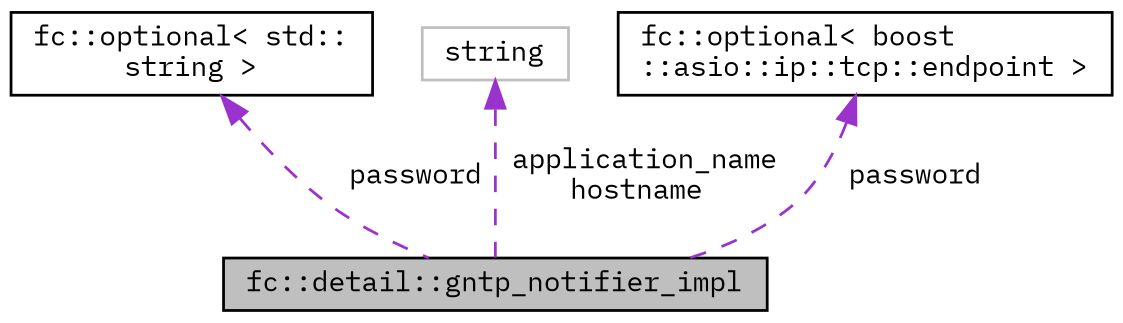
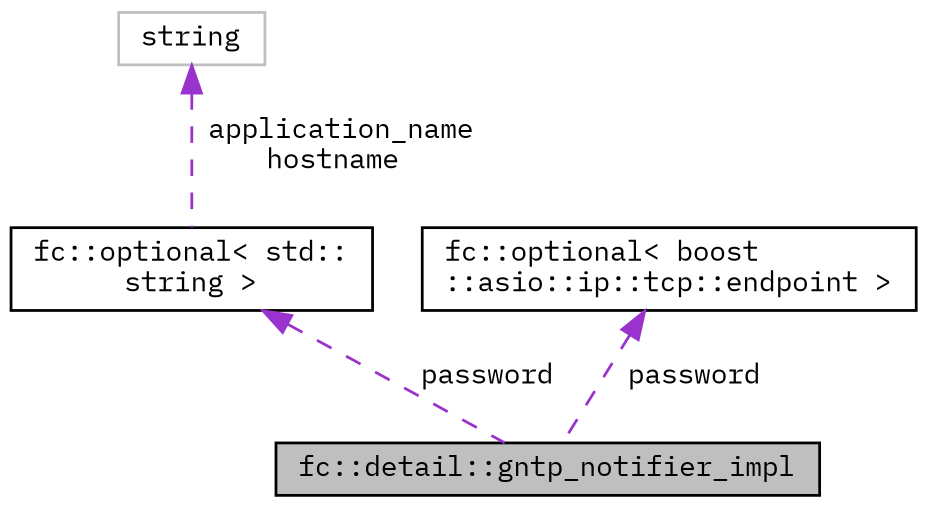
edge "fc::detail::gntp_notifier_impl" -> "string": now "fc::optional< std:: string >" -> "string"
